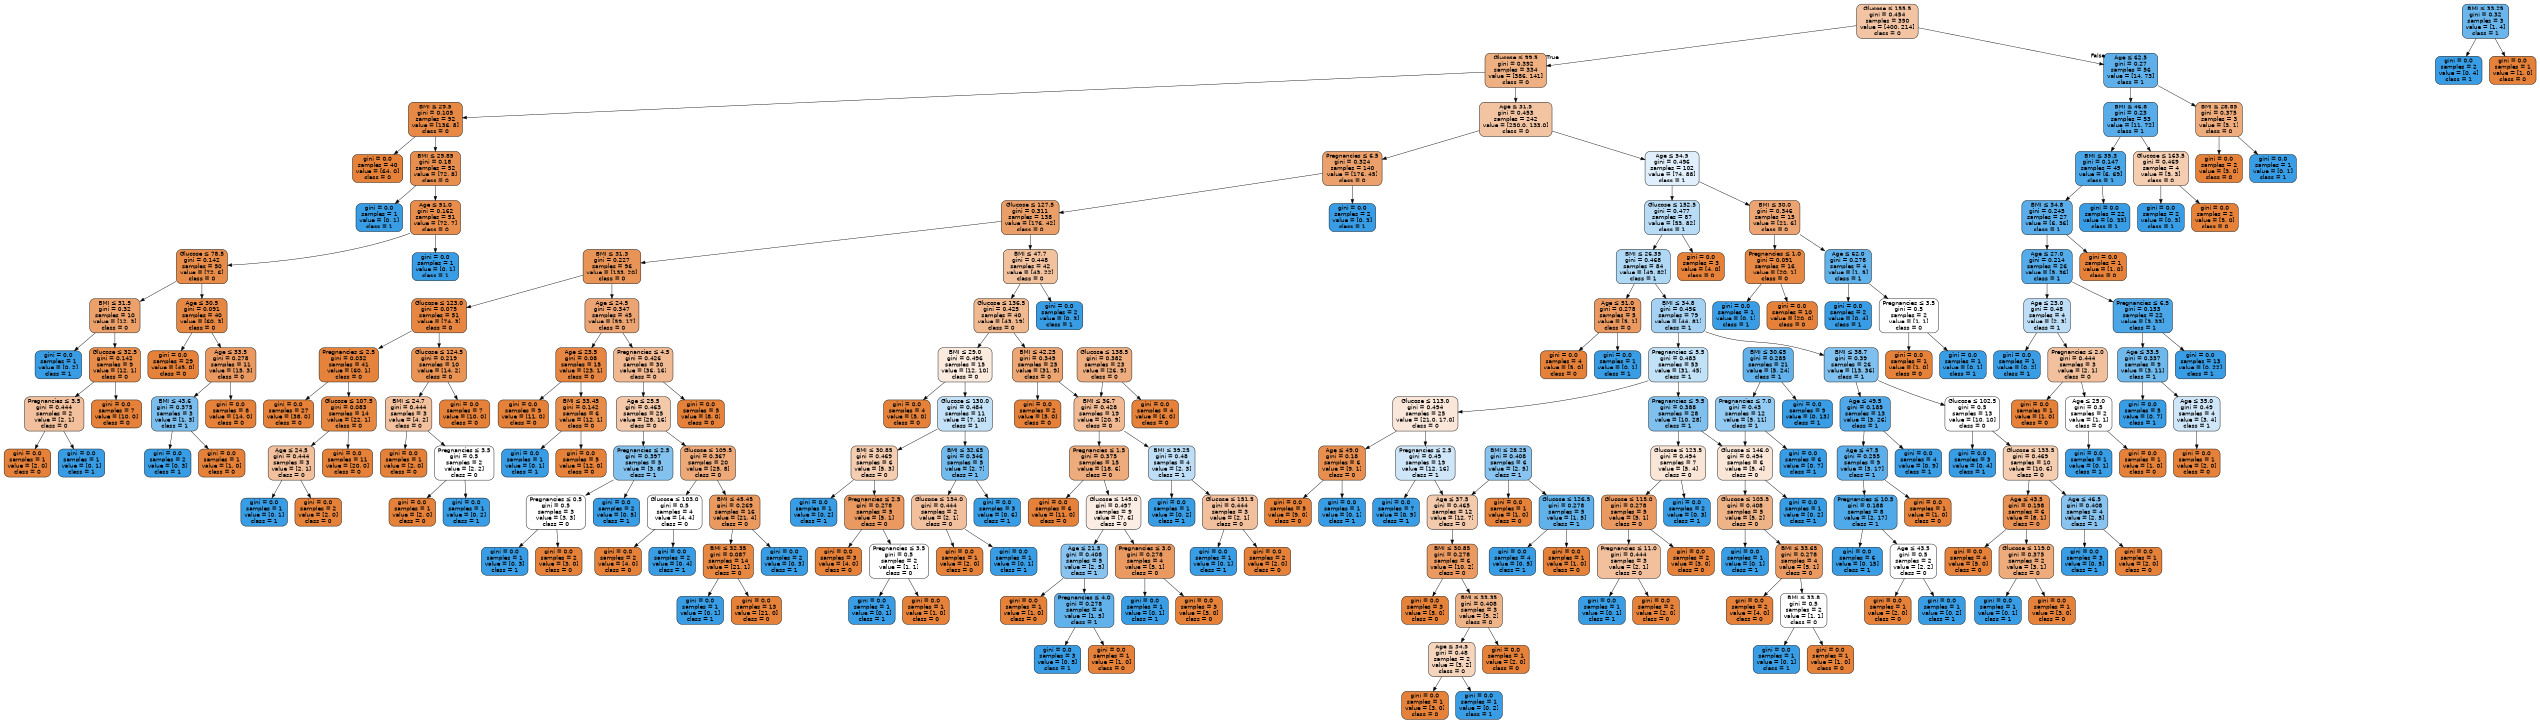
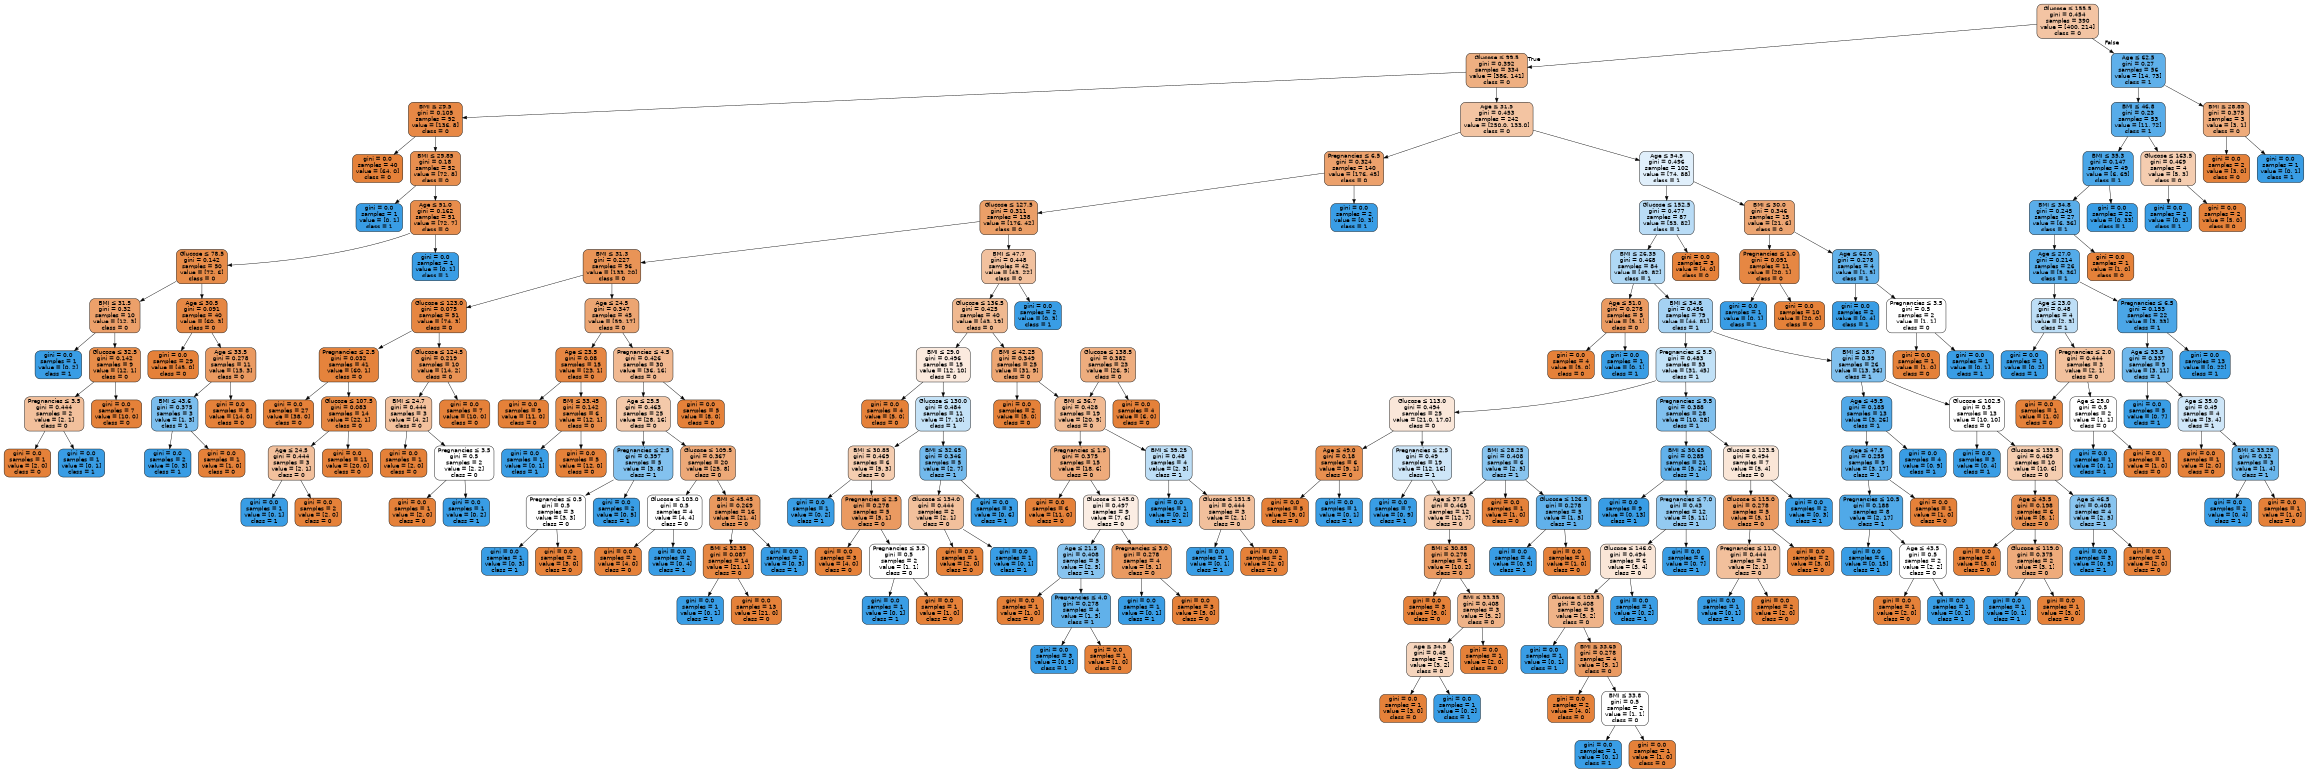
node "Pregnancies ≤ 1.0": text "samples = 16" -> "samples = 11"
edge "Pregnancies ≤ 9.5" -> "Glucose ≤ 146.0": now "Pregnancies ≤ 9.5" -> "BMI ≤ 30.65"
edge "Age ≤ 35.0" -> "BMI ≤ 33.25": added
